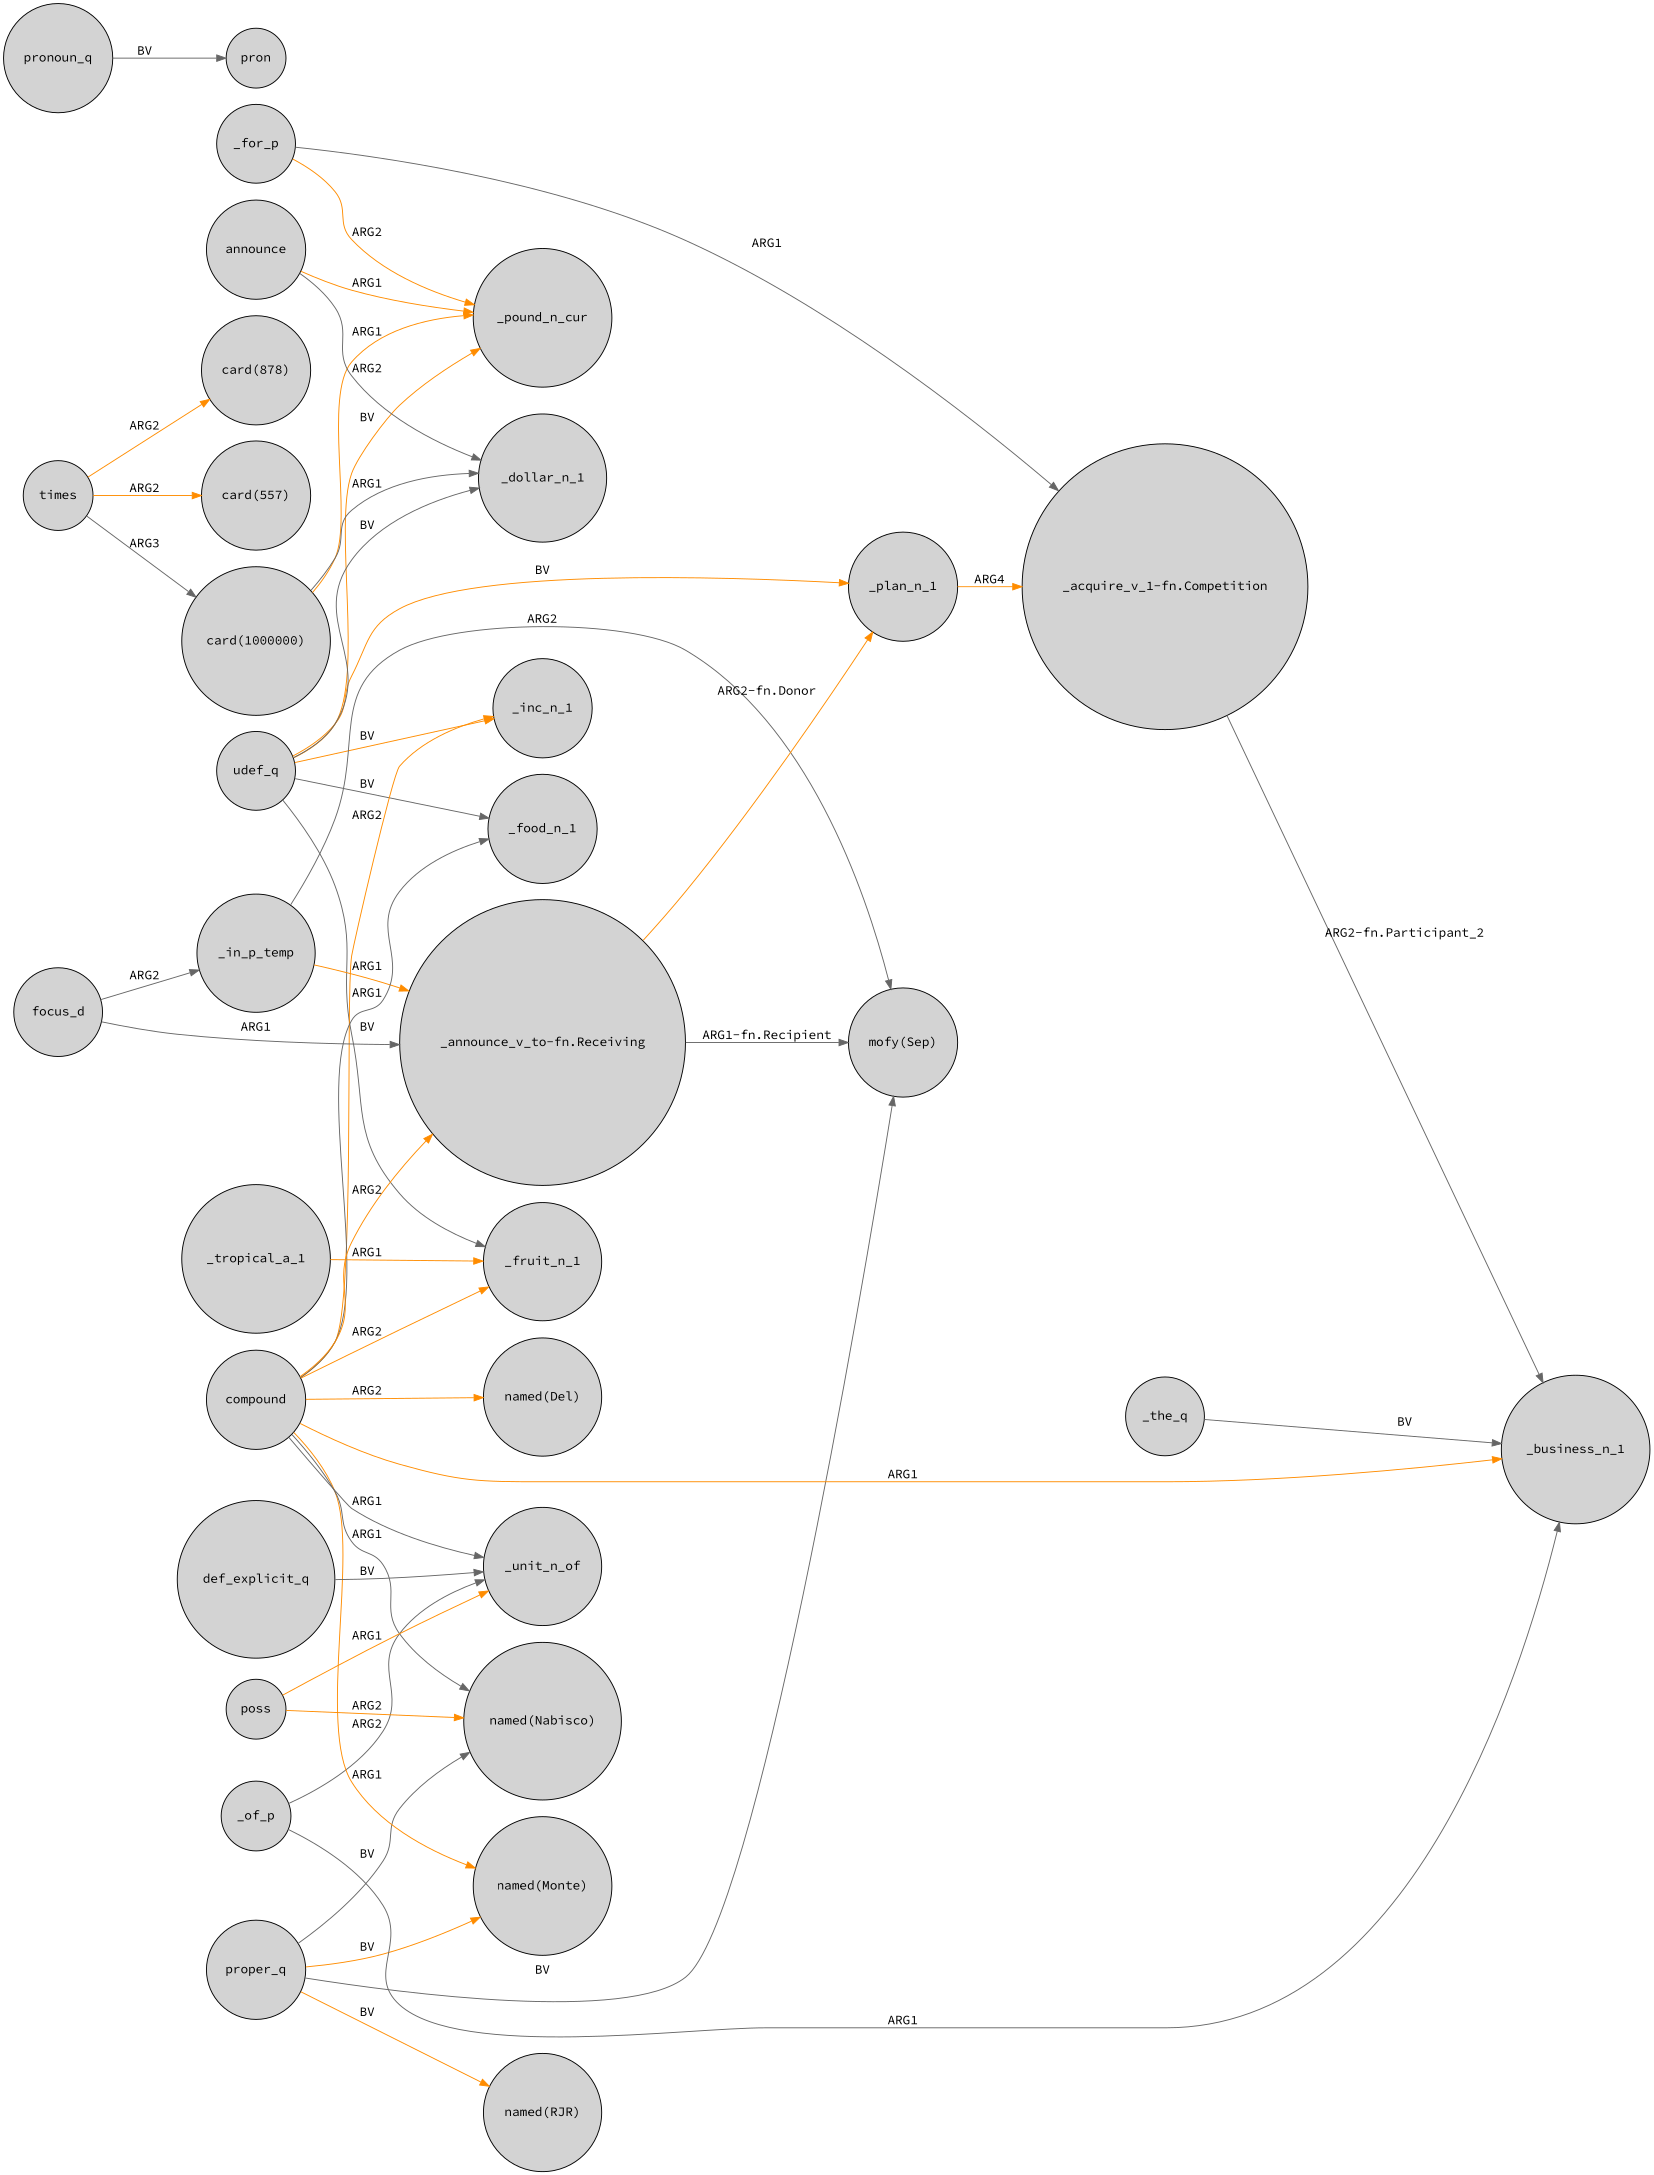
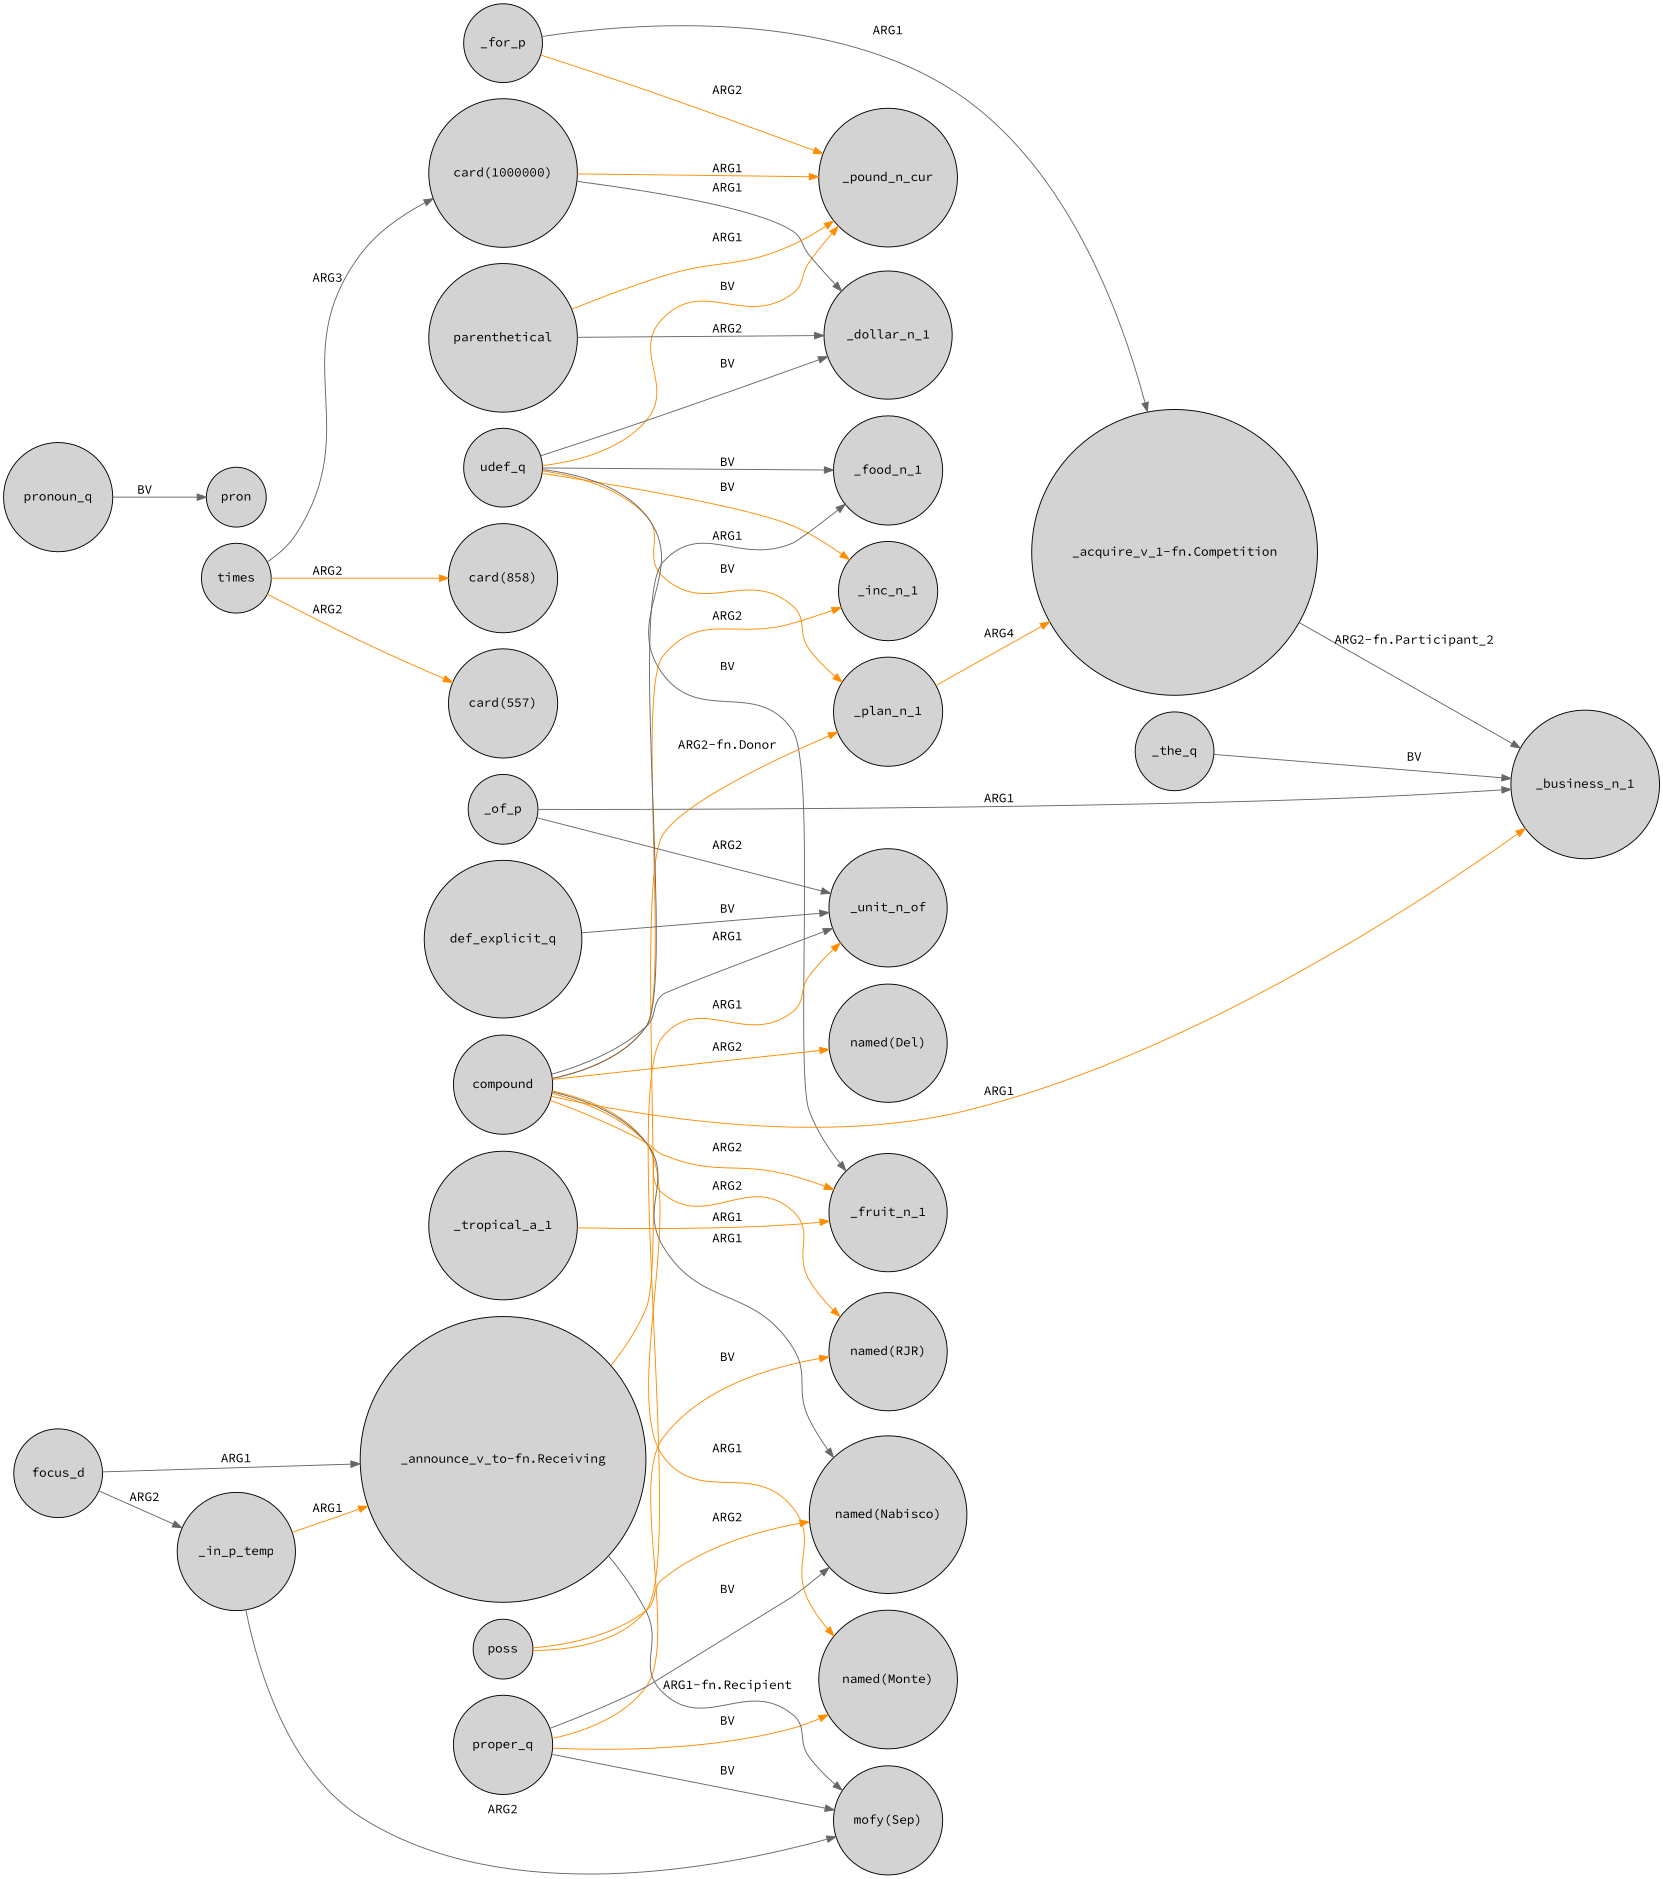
node "announce": label "announce" -> "parenthetical"
node "card(878)": label "card(878)" -> "card(858)"
edge "compound" -> "_announce_v_to-fn.Receiving": now "compound" -> "named(RJR)"
